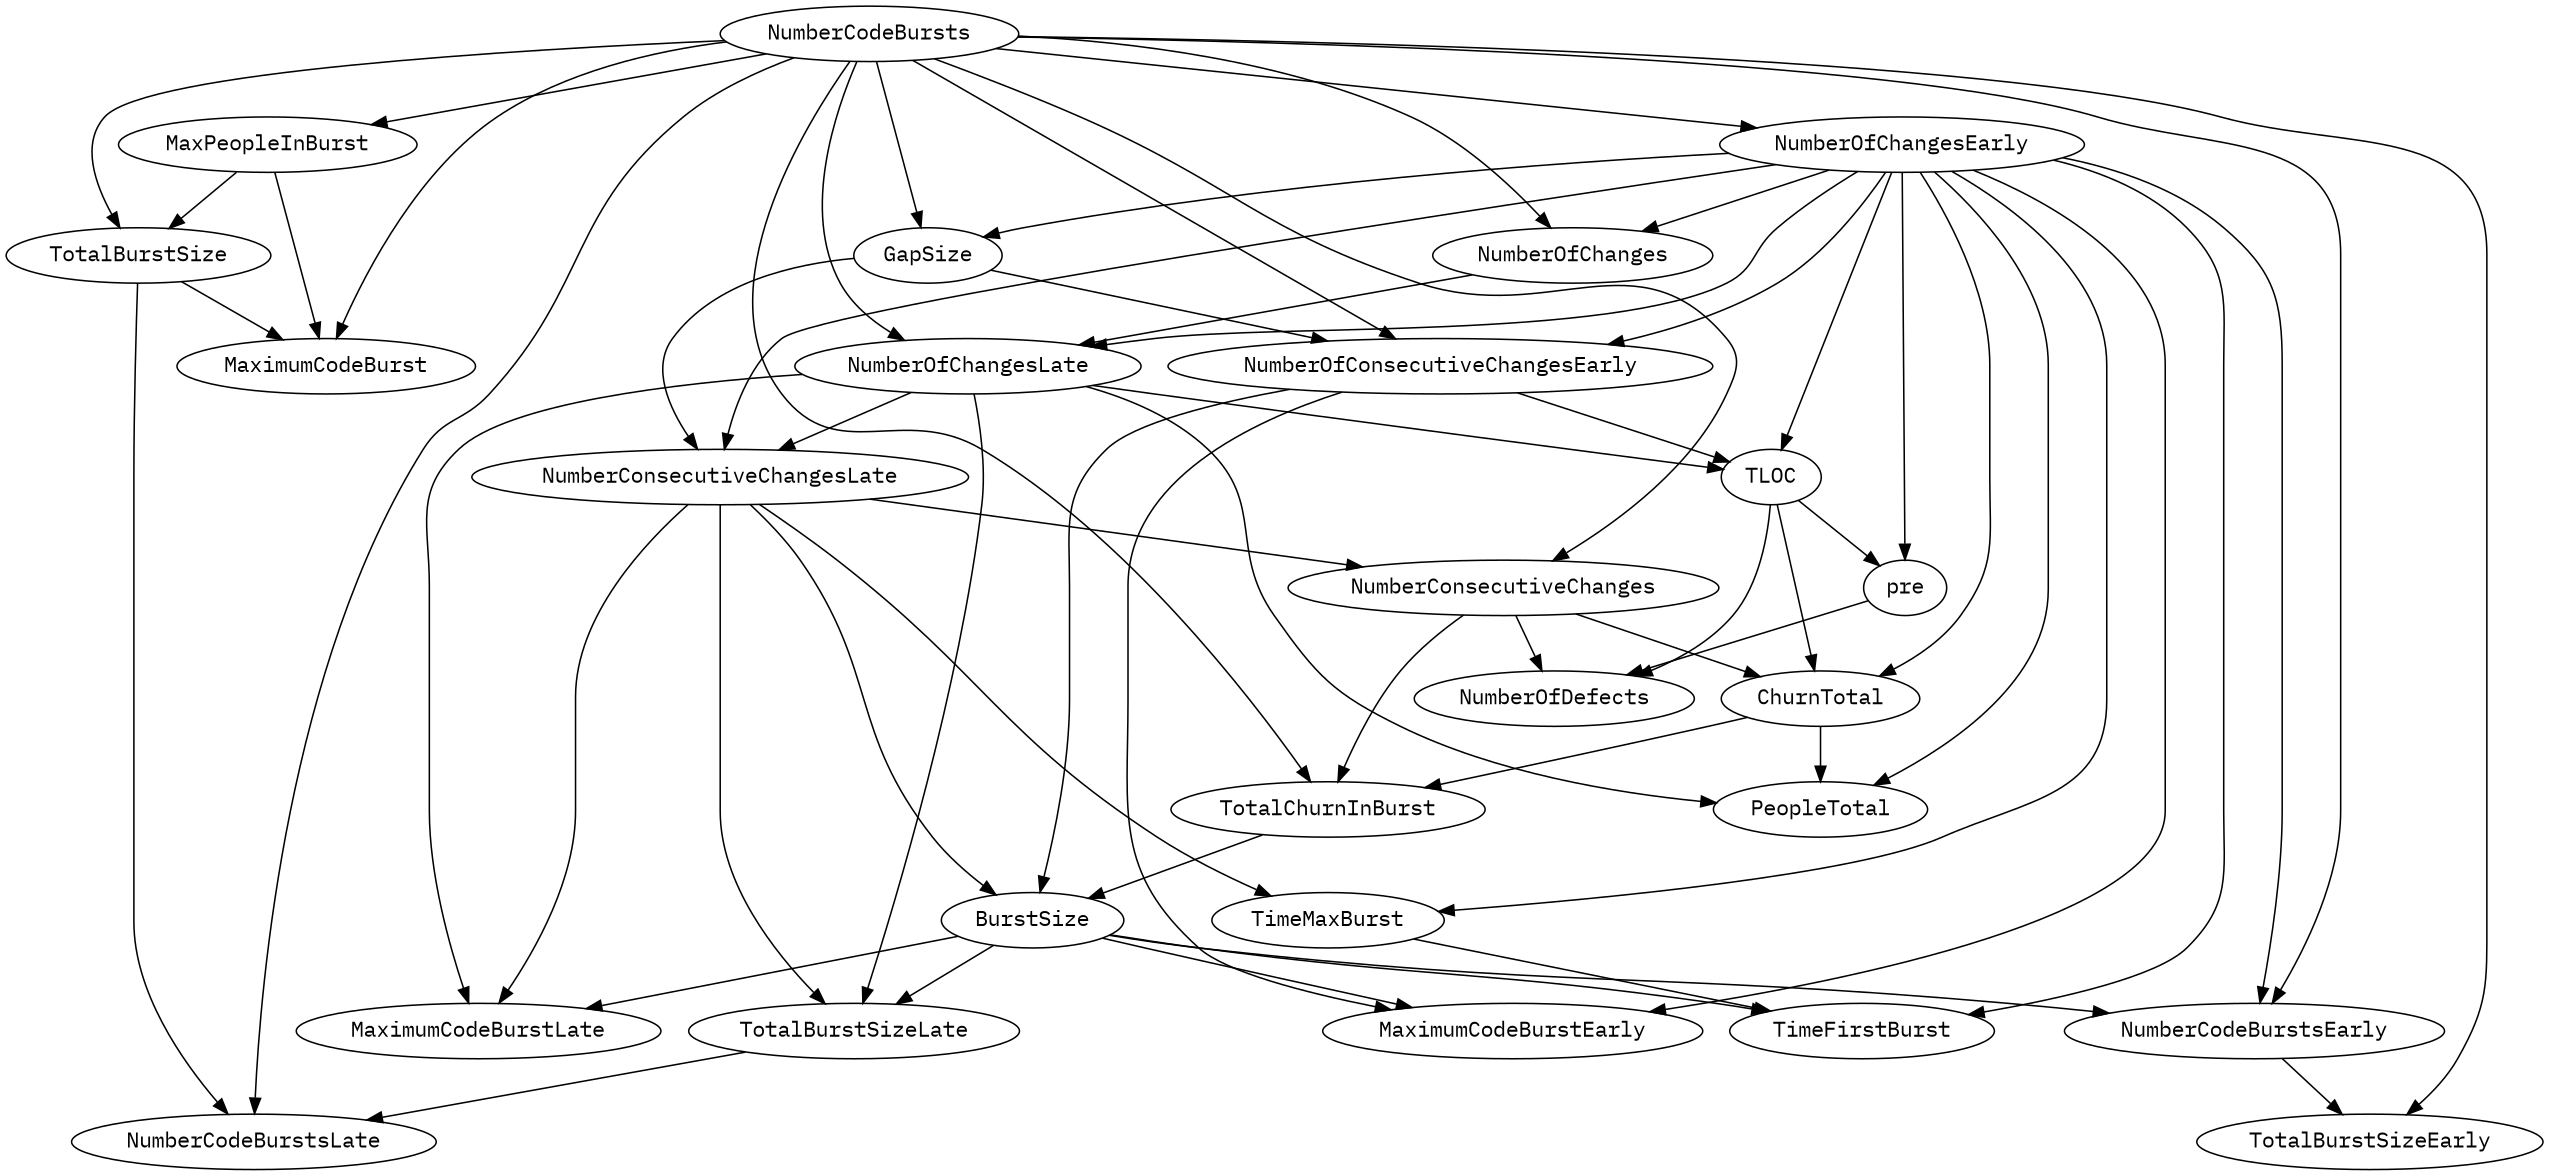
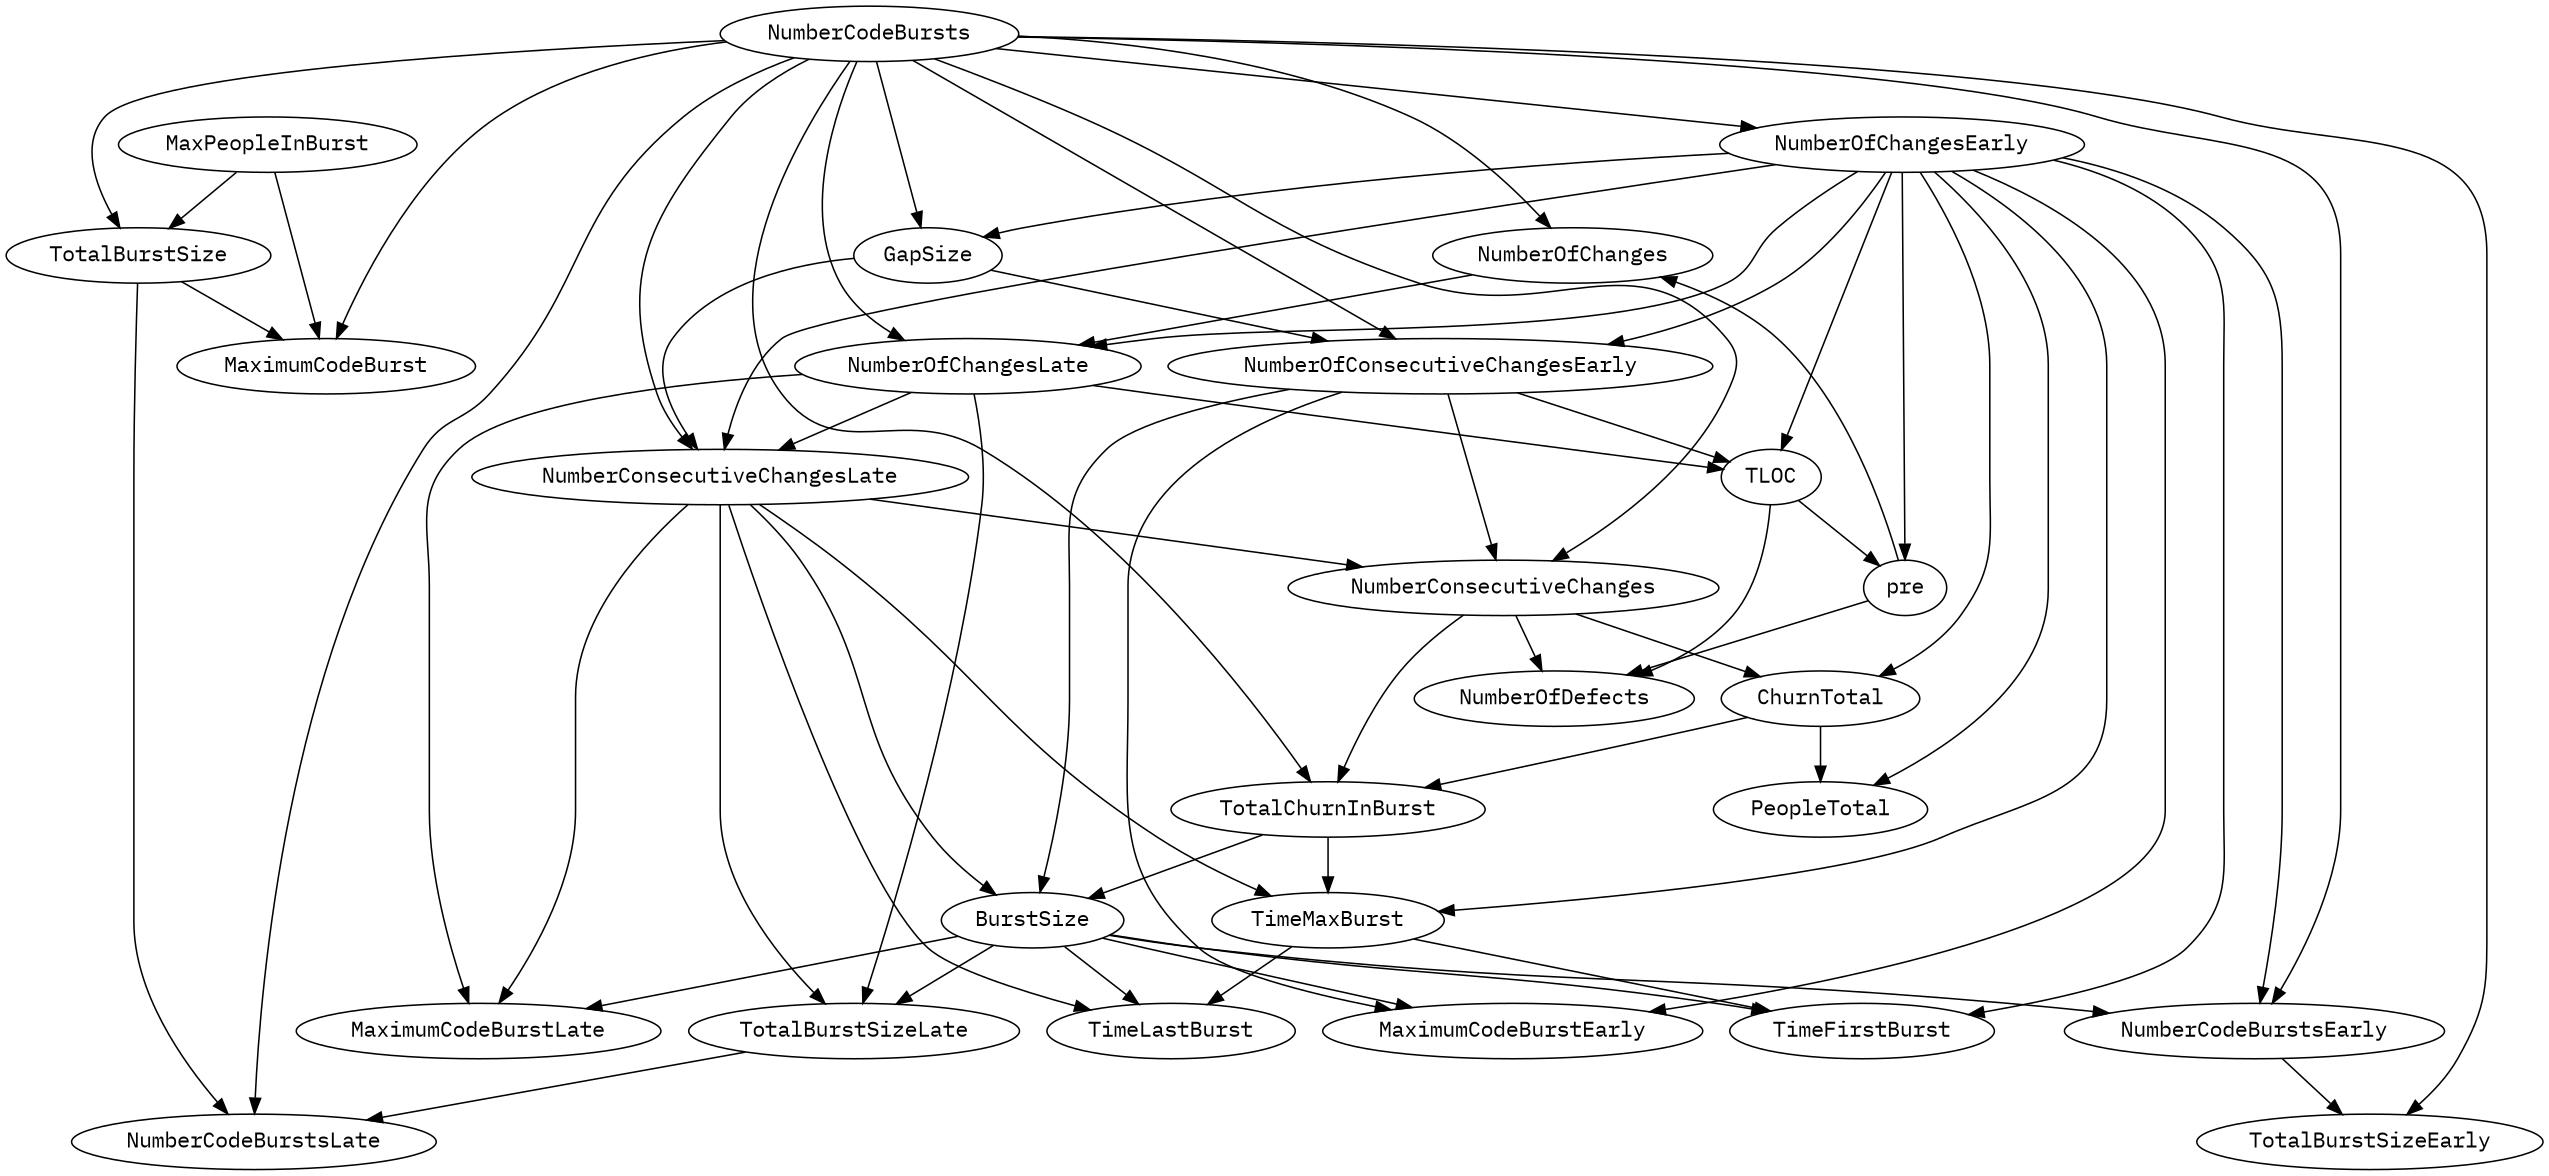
edge "NumberCodeBursts" -> "MaxPeopleInBurst": now "NumberCodeBursts" -> "NumberConsecutiveChangesLate"
edge "NumberOfChangesEarly" -> "NumberOfChanges": now "pre" -> "NumberOfChanges"
edge "NumberOfConsecutiveChangesEarly" -> "NumberConsecutiveChanges": added
edge "TLOC" -> "ChurnTotal": removed
edge "NumberOfChangesLate" -> "PeopleTotal": removed
edge "TotalChurnInBurst" -> "TimeMaxBurst": added
node "TimeLastBurst": added
